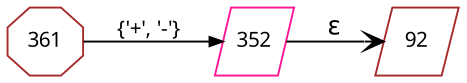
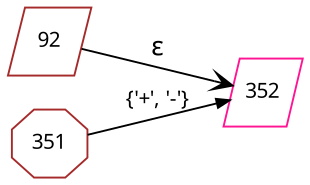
node "361": label "361" -> "351"
edge "352" -> "92": reversed
